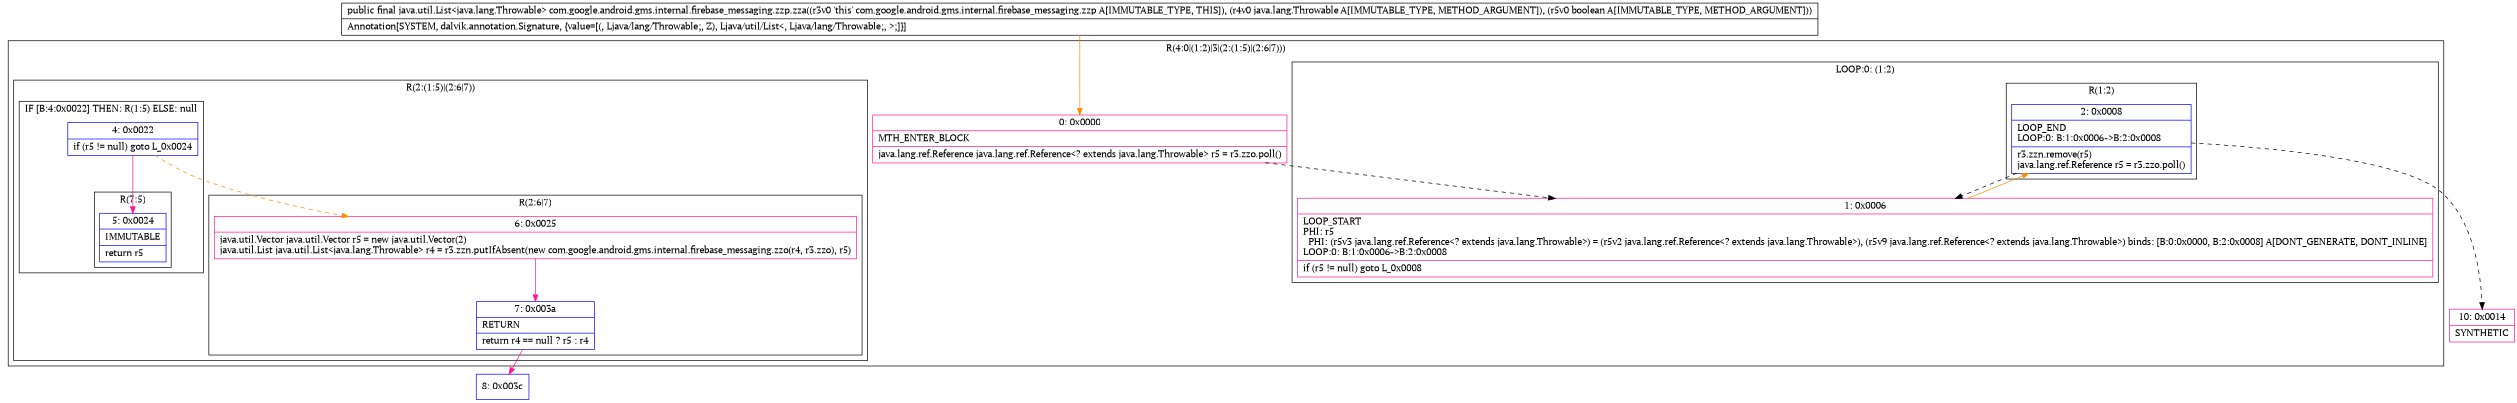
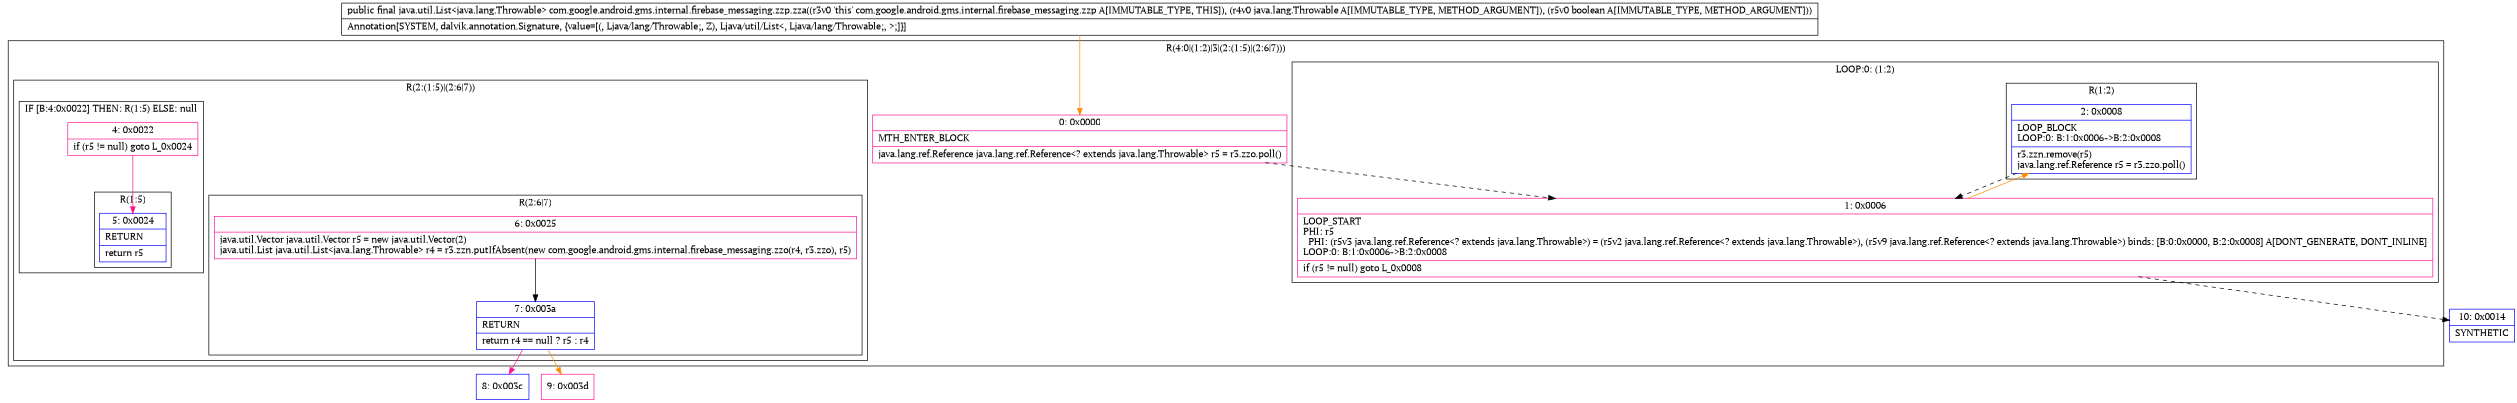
node "2: 0x0008": text "LOOP_END" -> "LOOP_BLOCK"
node "4: 0x0022": color blue -> deeppink
edge "2: 0x0008" -> "10: 0x0014": now "1: 0x0006" -> "10: 0x0014"
edge "4: 0x0022" -> "6: 0x0025": removed
cluster "R(7:5)": label "R(7:5)" -> "R(1:5)"
node "5: 0x0024": text "IMMUTABLE" -> "RETURN"
edge "6: 0x0025" -> "7: 0x003a": color deeppink -> black
node "10: 0x0014": color deeppink -> blue
node "9: 0x003d": added
